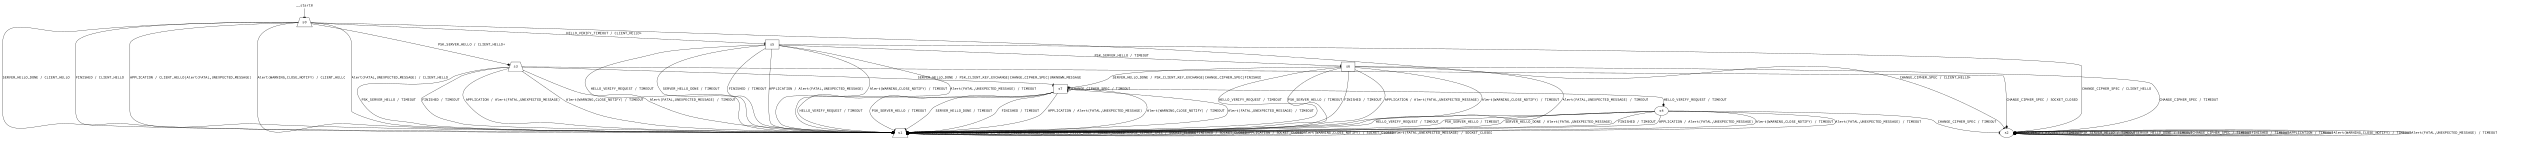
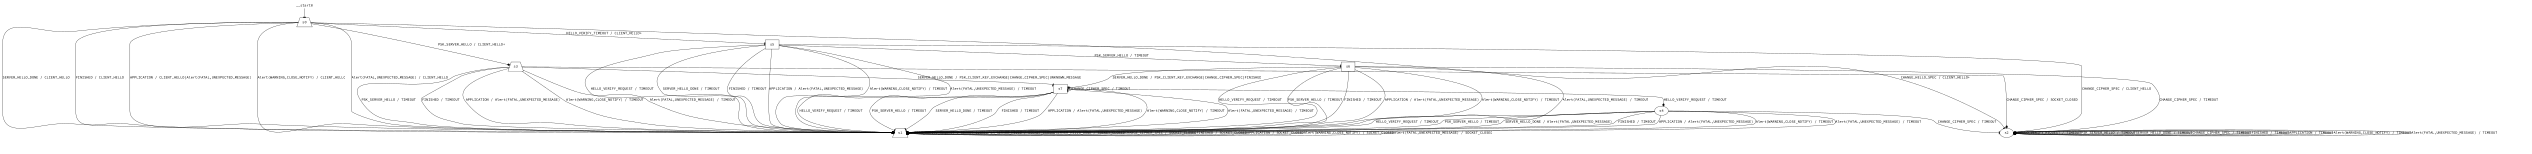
edge "s0" -> "s2": label "CHANGE_CIPHER_SPEC / CLIENT_HELLO+" -> "CHANGE_HELLO_SPEC / CLIENT_HELLO+"
